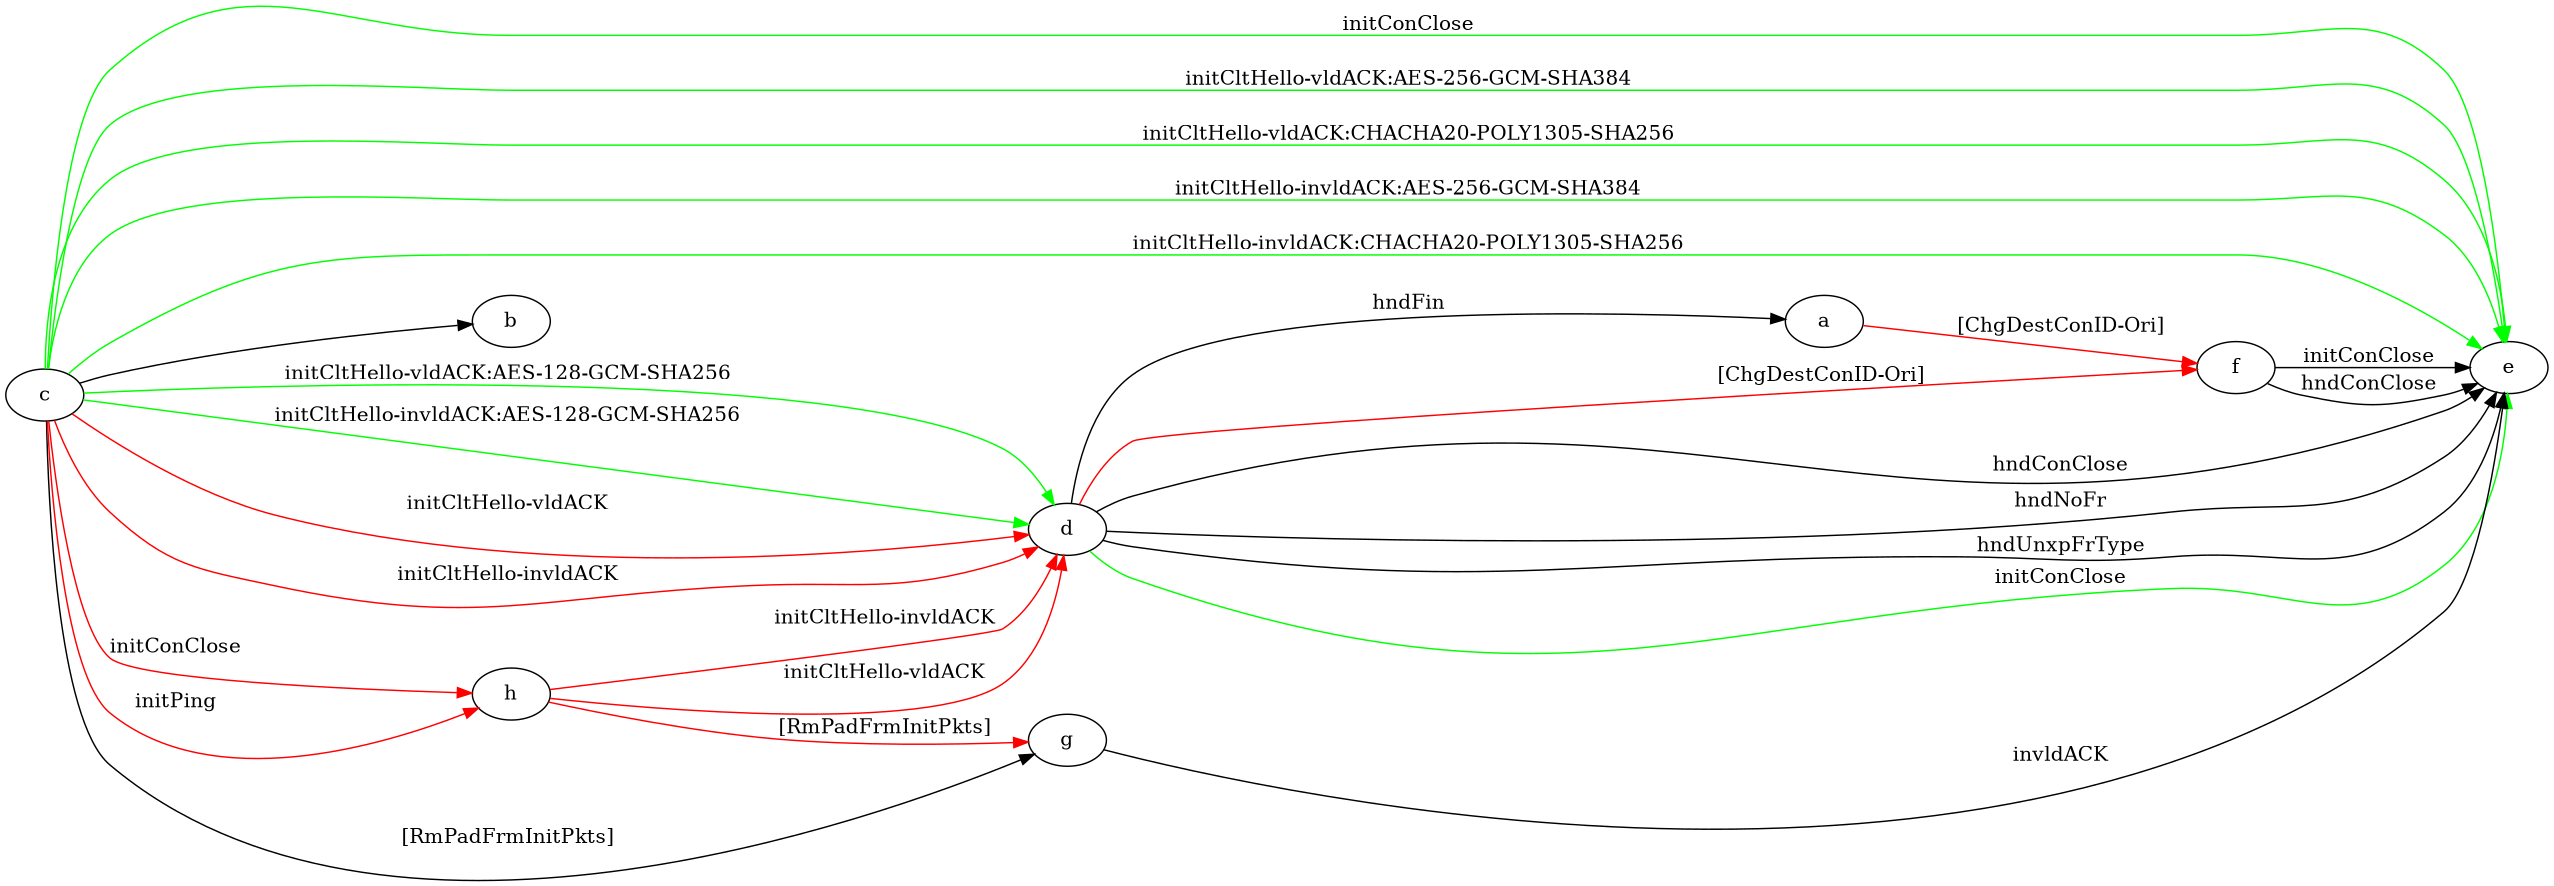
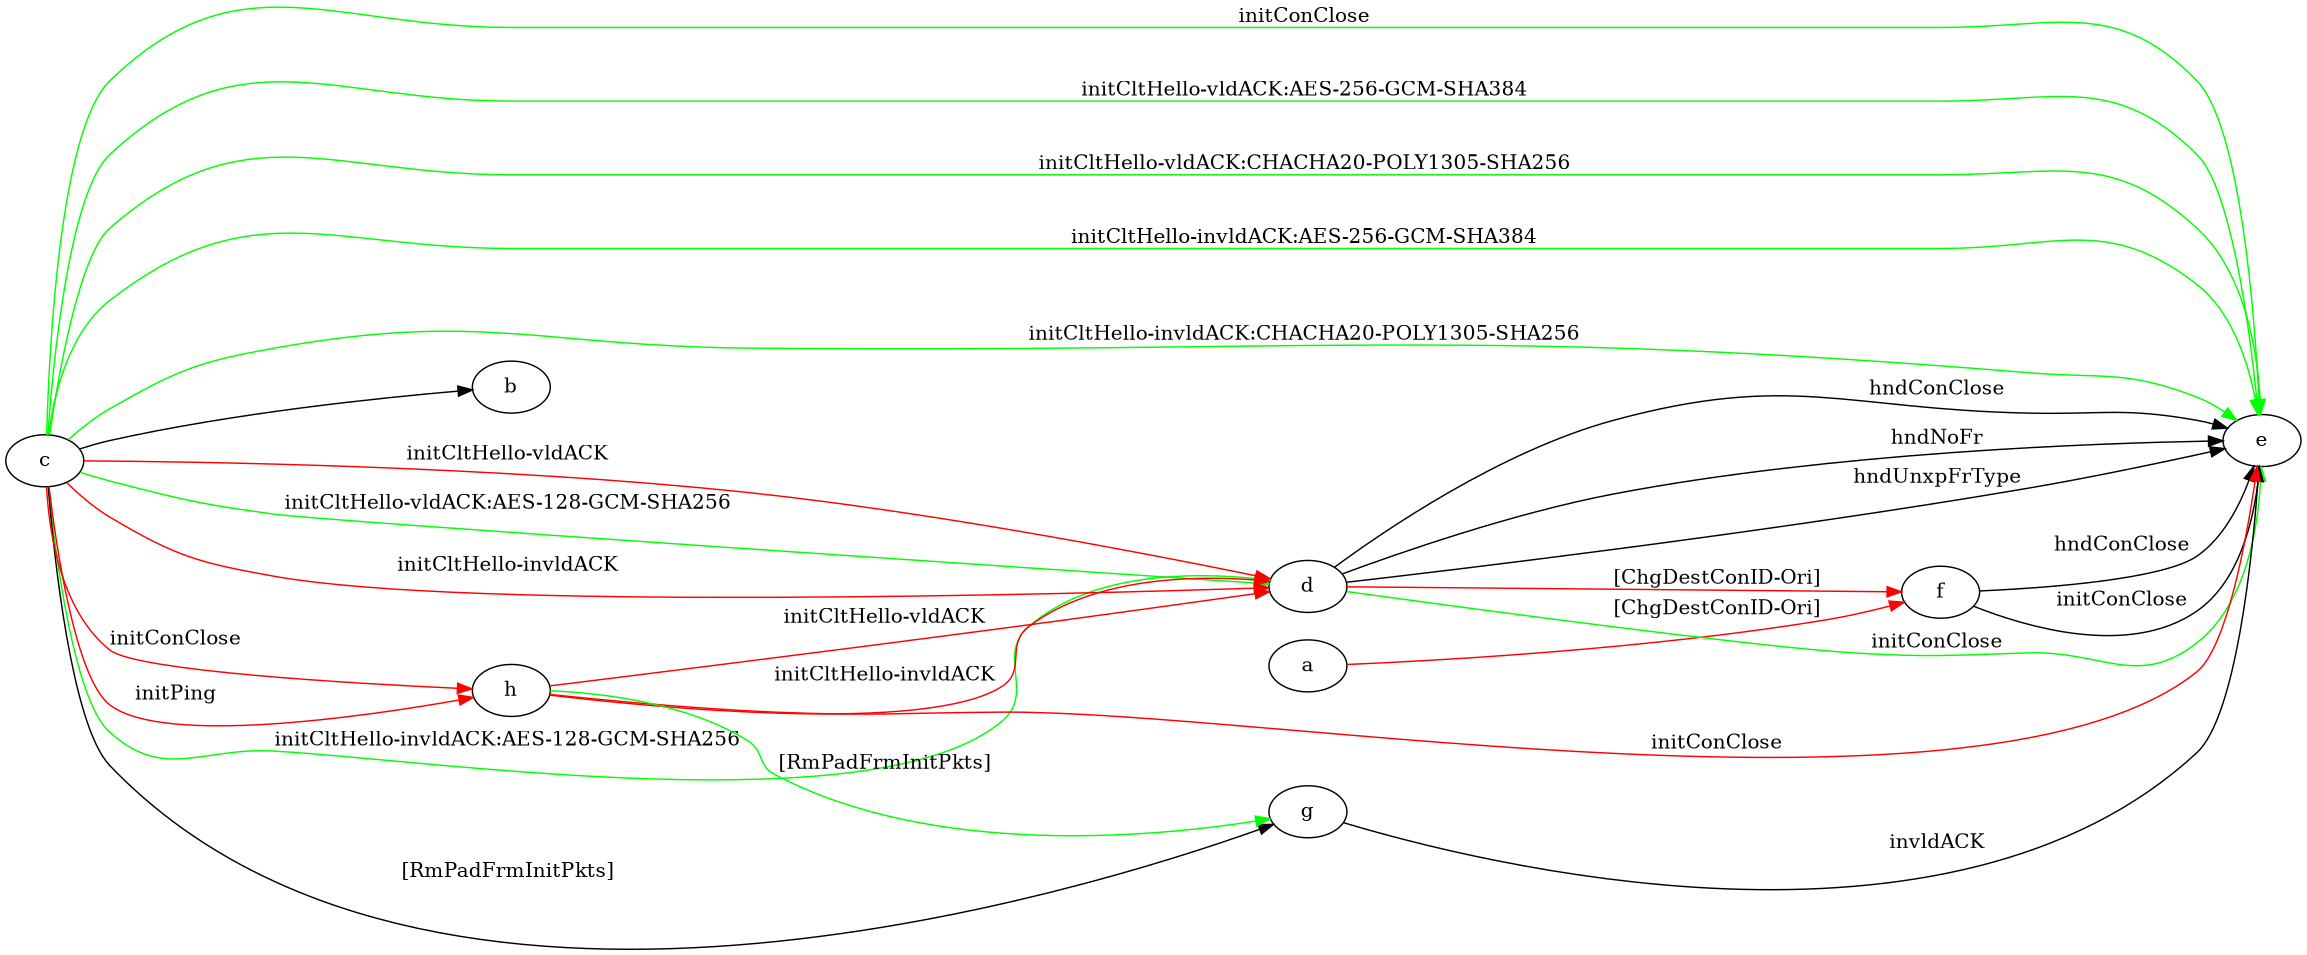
edge "d" -> "a": removed, label "hndFin"
edge "h" -> "g": color red -> green
edge "h" -> "e": added, label "initConClose"
